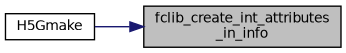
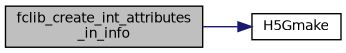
edge "H5Gmake" -> "fclib_create_int_attributes _in_info": reversed
